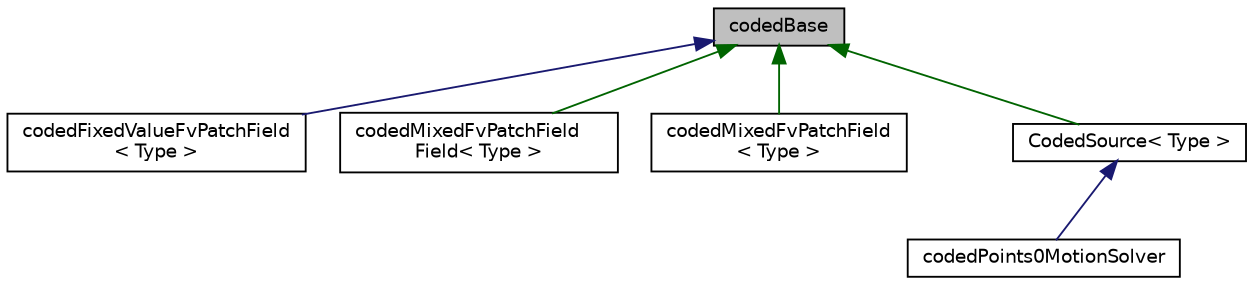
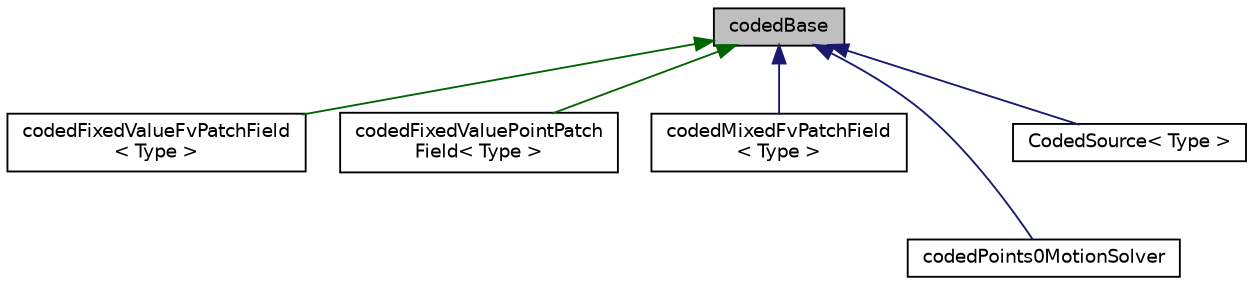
edge "codedFixedValueFvPatchField < Type >" -> "codedBase": color midnightblue -> darkgreen
edge "CodedSource< Type >" -> "codedBase": color darkgreen -> midnightblue
edge "codedMixedFvPatchField < Type >" -> "codedBase": color darkgreen -> midnightblue
node "codedMixedFvPatchField Field< Type >": label "codedMixedFvPatchField Field< Type >" -> "codedFixedValuePointPatch Field< Type >"
edge "codedPoints0MotionSolver" -> "CodedSource< Type >": now "codedPoints0MotionSolver" -> "codedBase"
